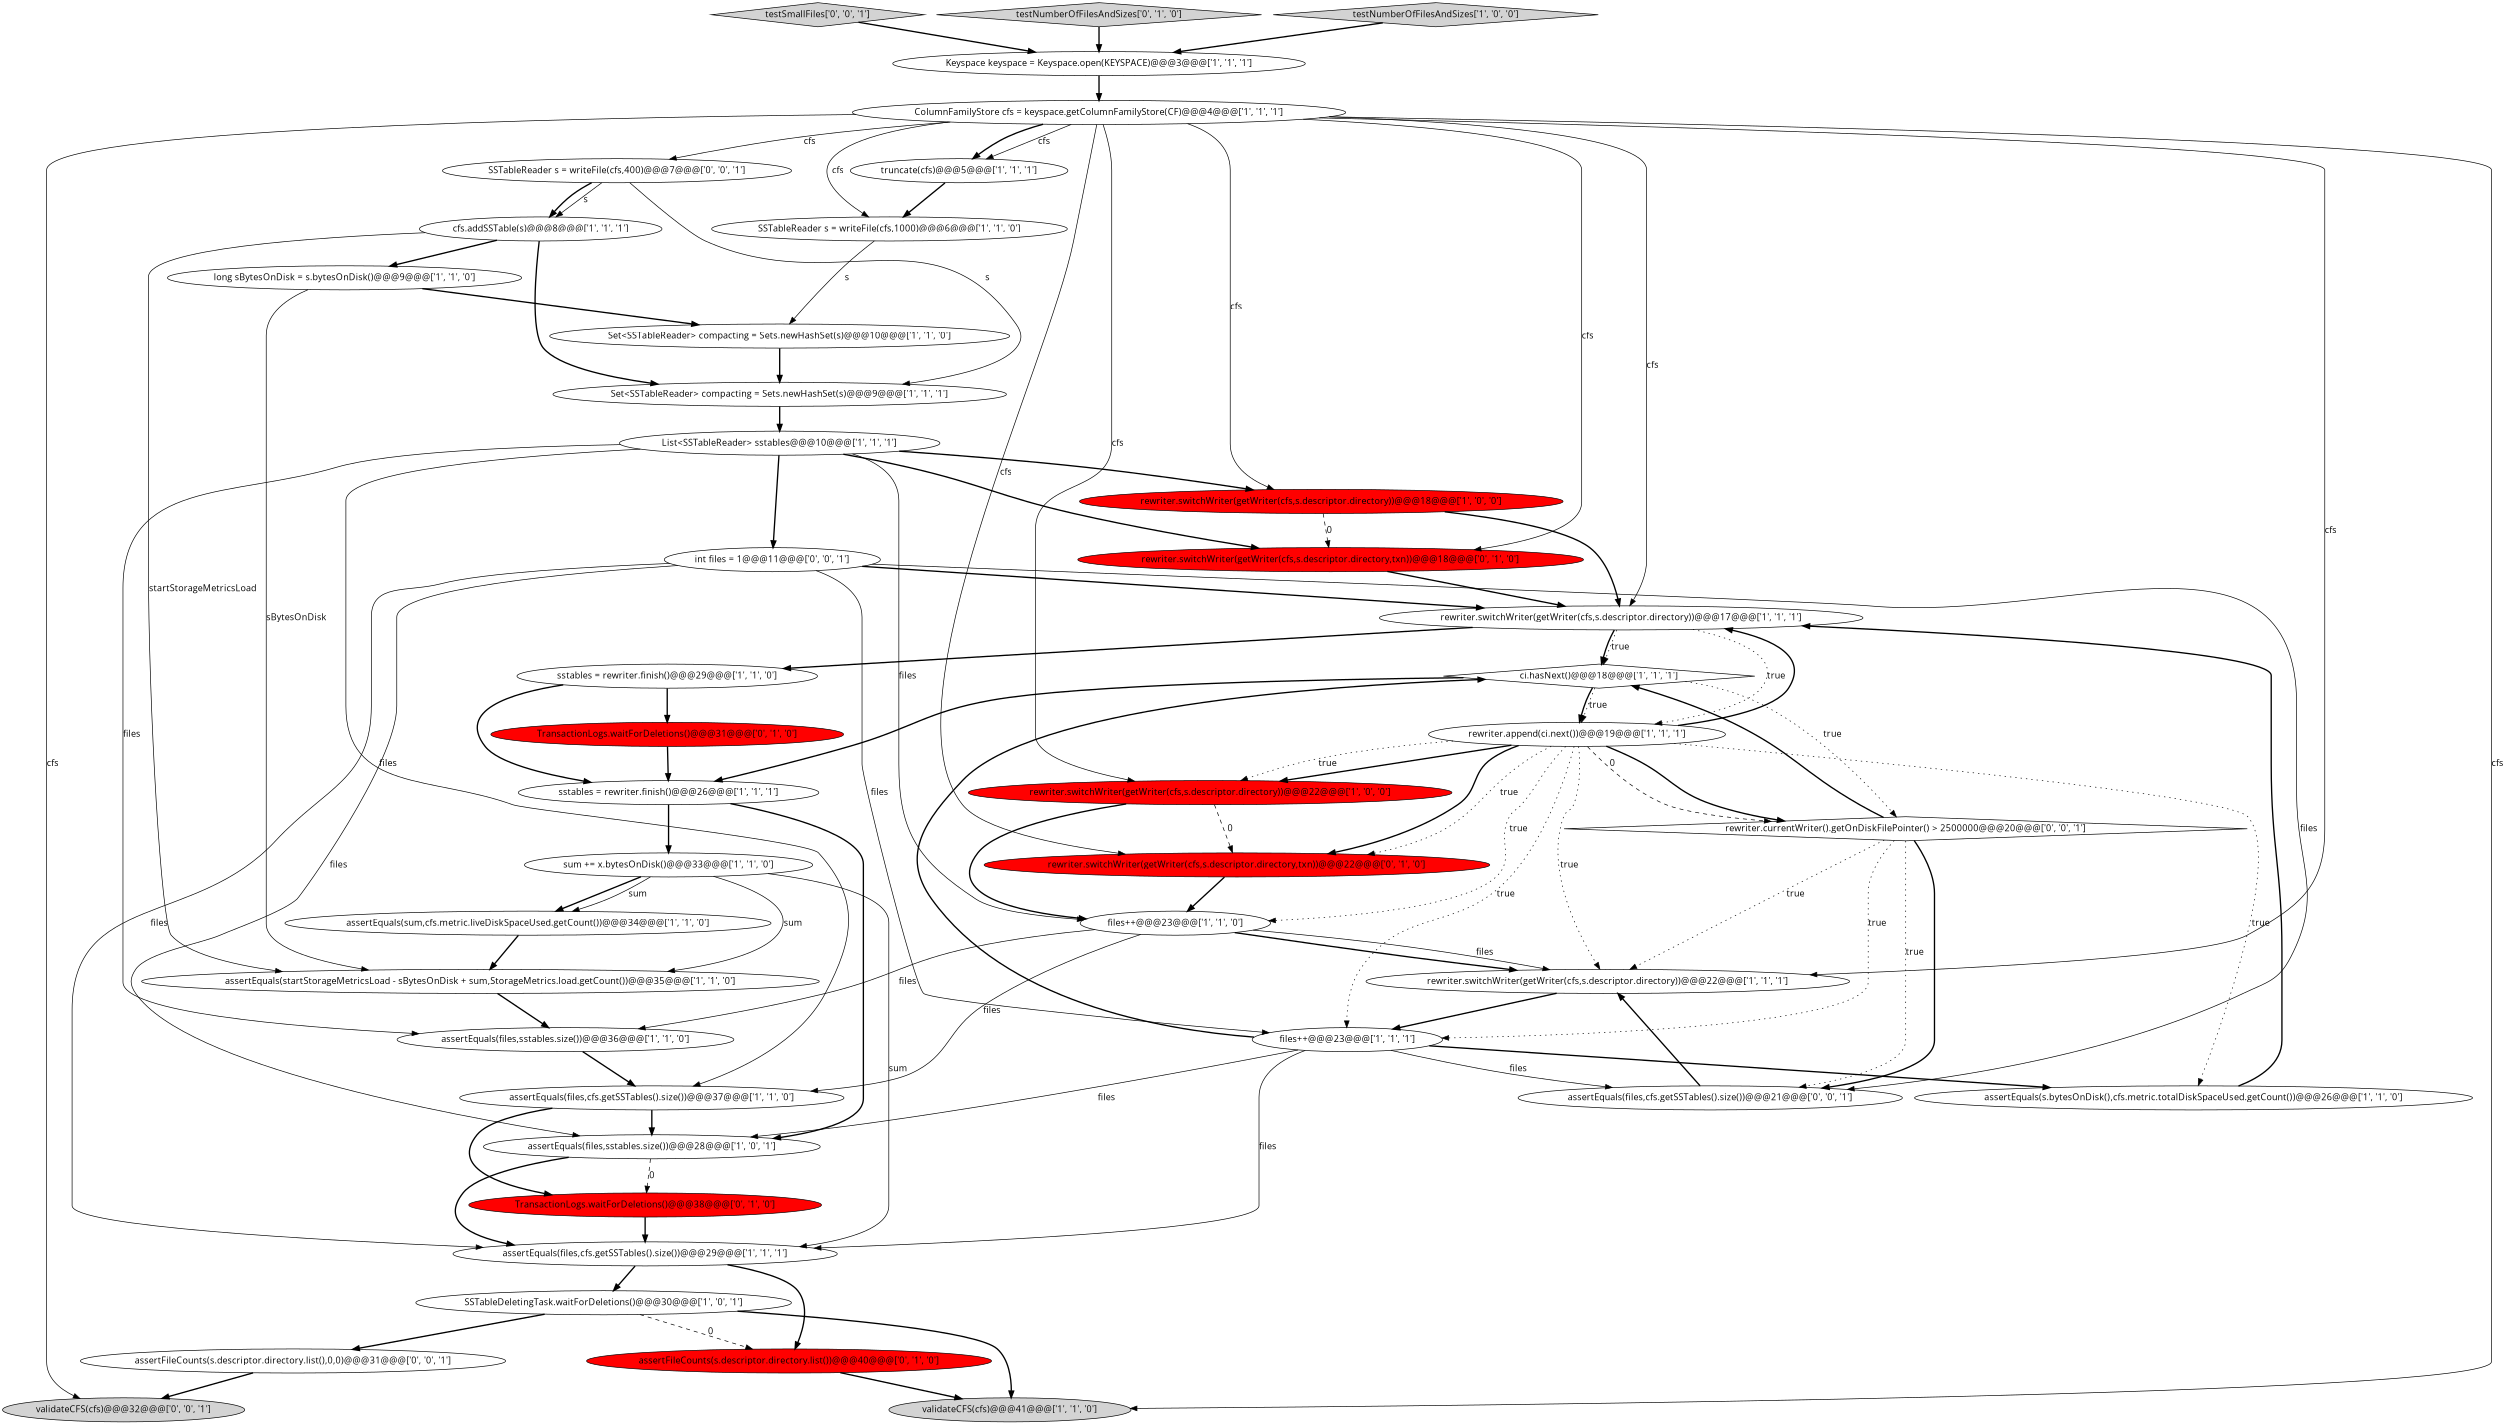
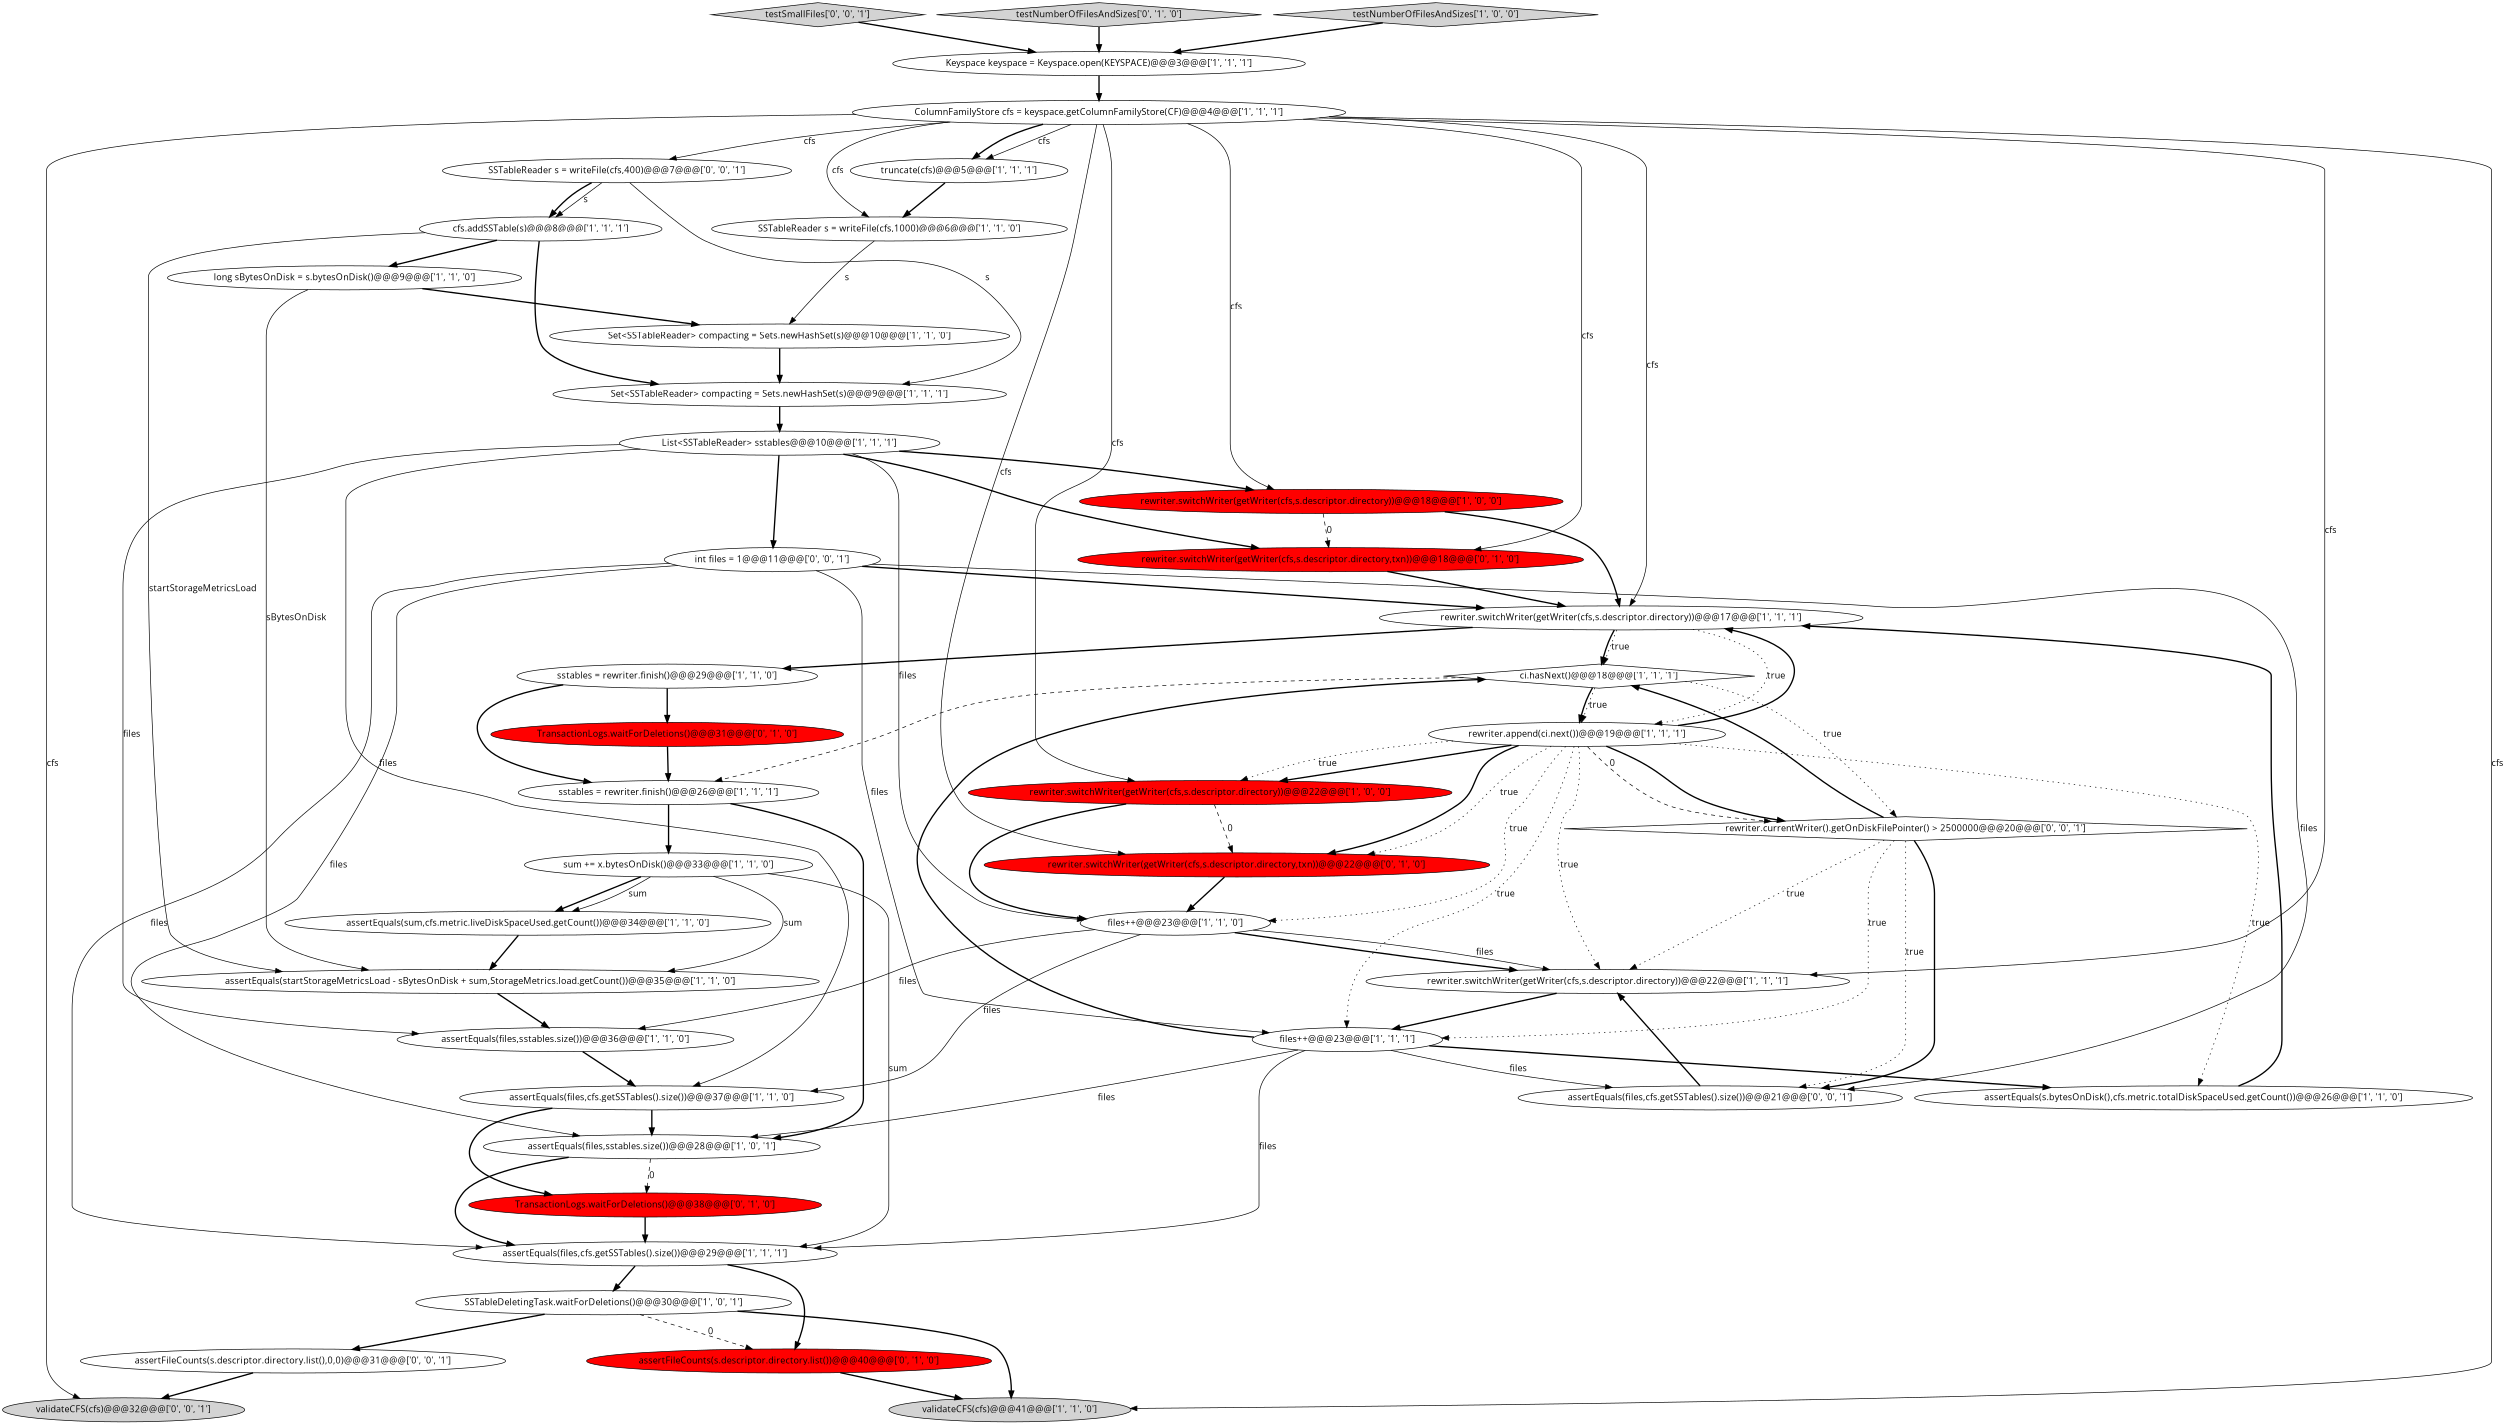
edge "ci.hasNext()@@@18@@@['1', '1', '1']" -> "sstables = rewriter.finish()@@@26@@@['1', '1', '1']": style bold -> dashed
